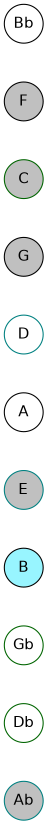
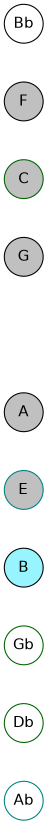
node "D": removed
node "A": fillcolor white -> gray
node "Ab": fillcolor gray -> white
